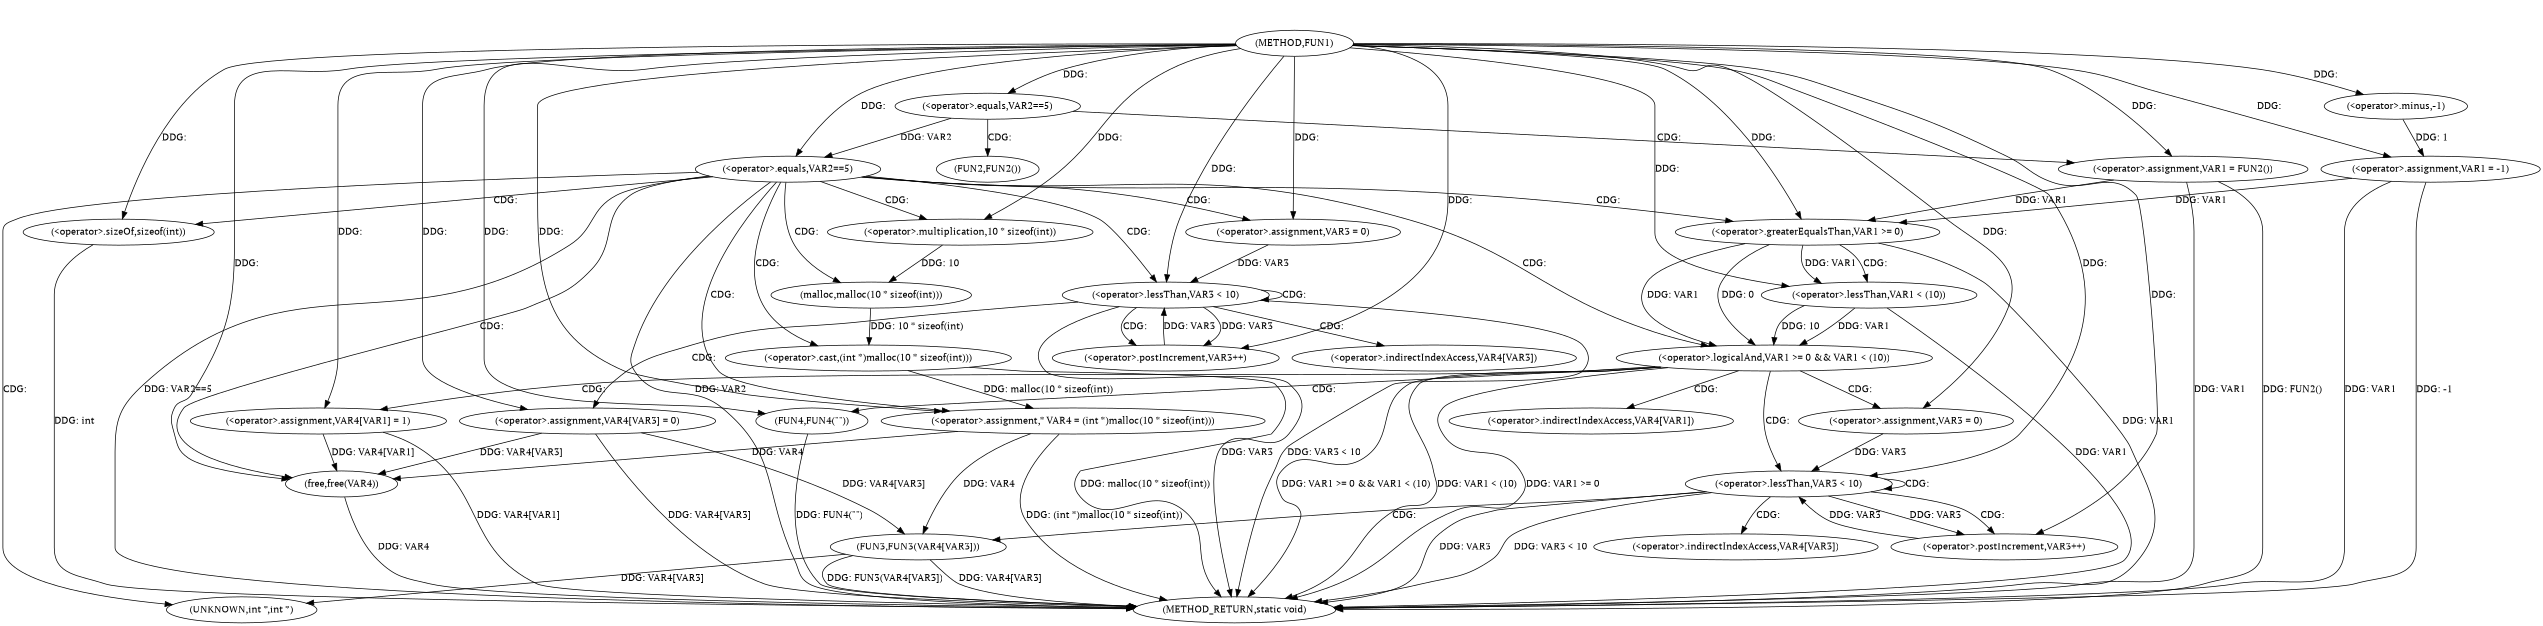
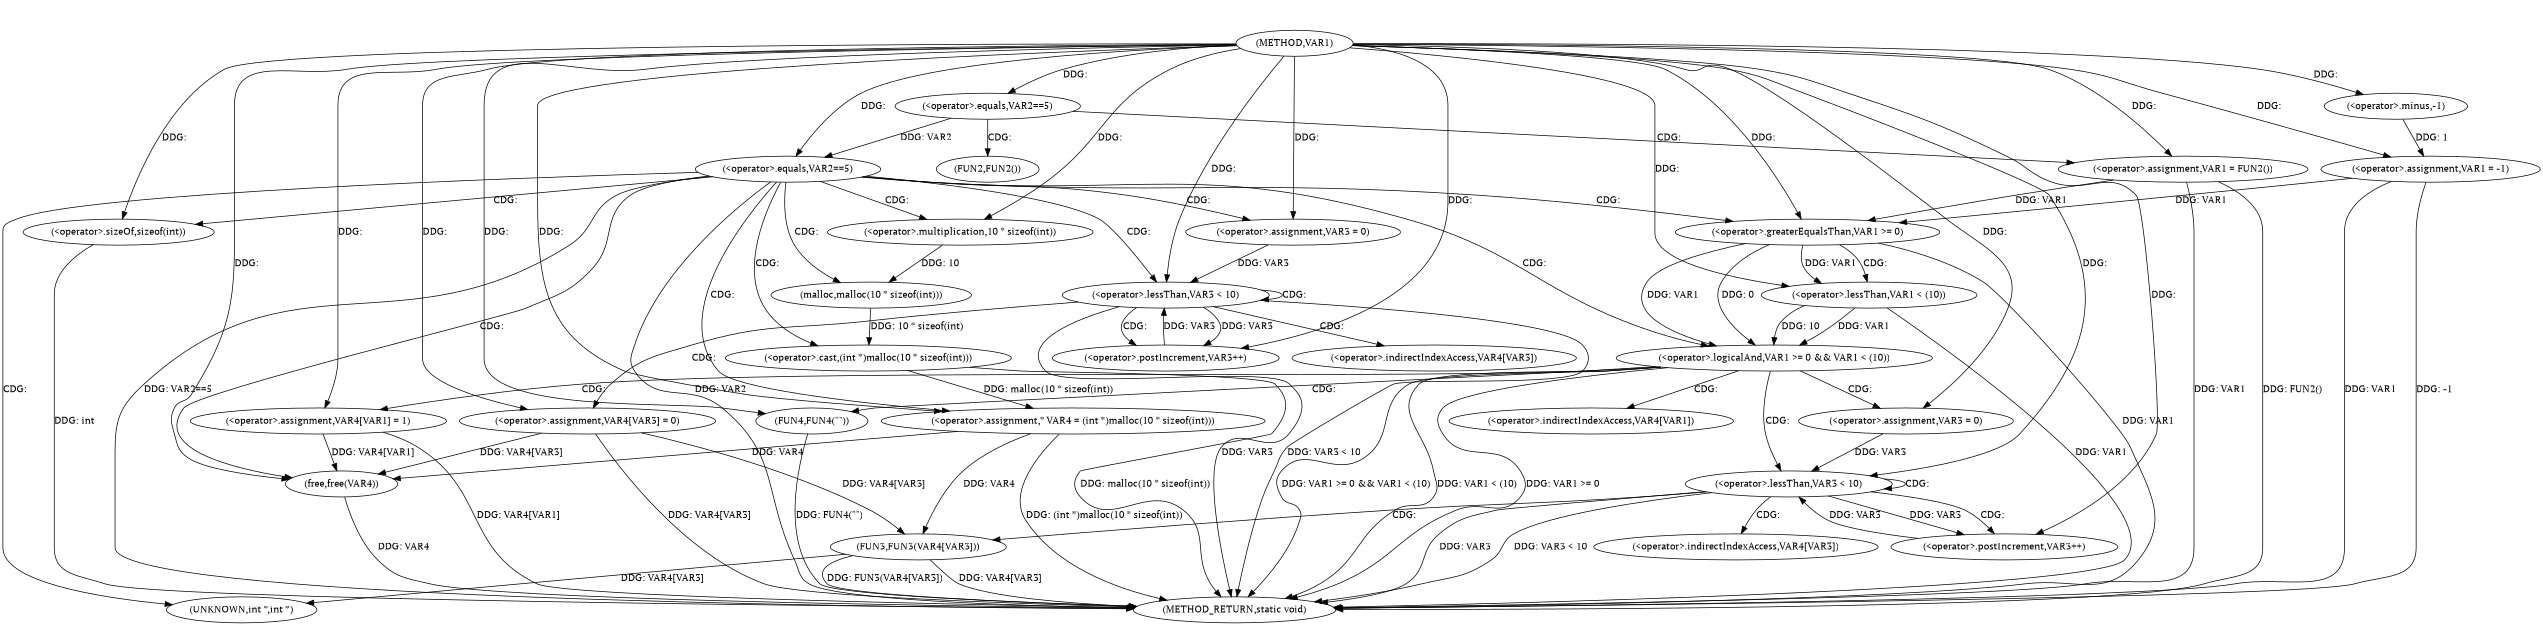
node "(METHOD,FUN1)": label "(METHOD,FUN1)" -> "(METHOD,VAR1)"
